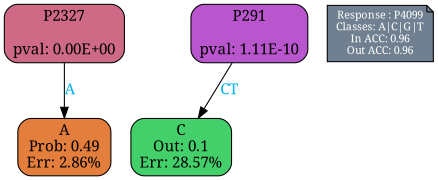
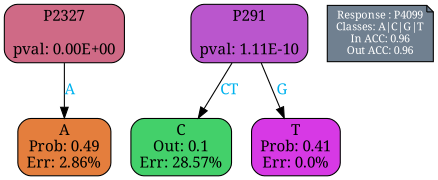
node "T Prob: 0.41 Err: 0.0%": added
